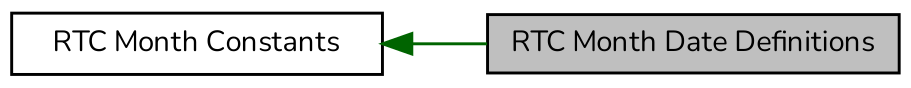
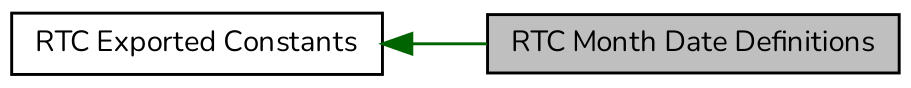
node "RTC Month Constants": label "RTC Month Constants" -> "RTC Exported Constants"
